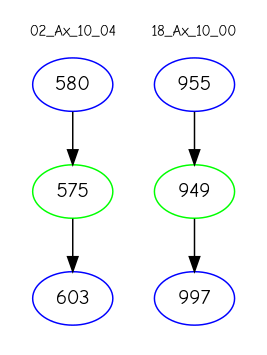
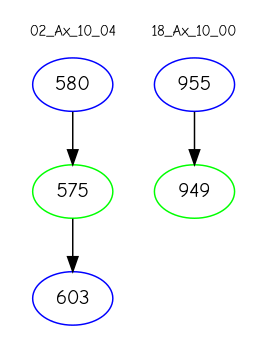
node "997": removed
